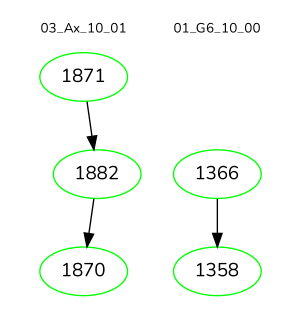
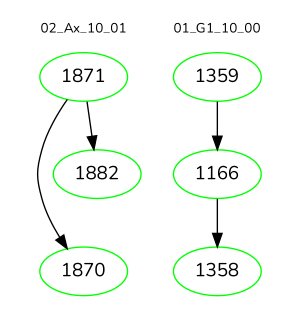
cluster "03_Ax_10_01": label "03_Ax_10_01" -> "02_Ax_10_01"
cluster "01_G6_10_00": label "01_G6_10_00" -> "01_G1_10_00"
node "1359": added
node "1366": label "1366" -> "1166"
edge "1882" -> "1870": now "1871" -> "1870"
